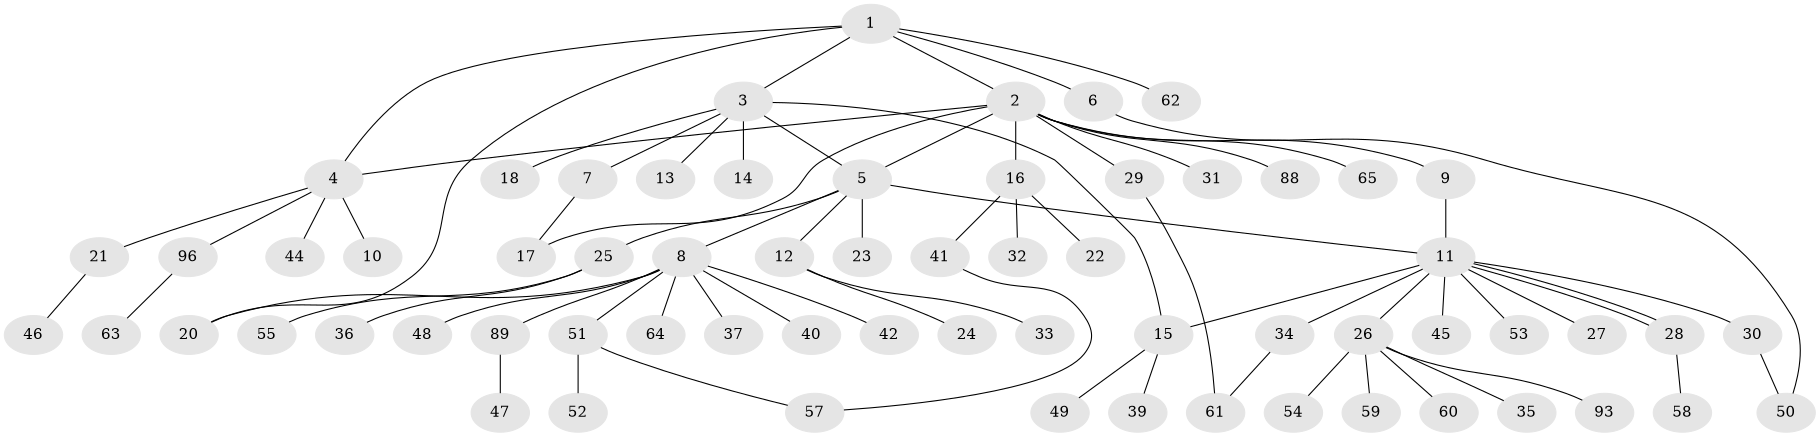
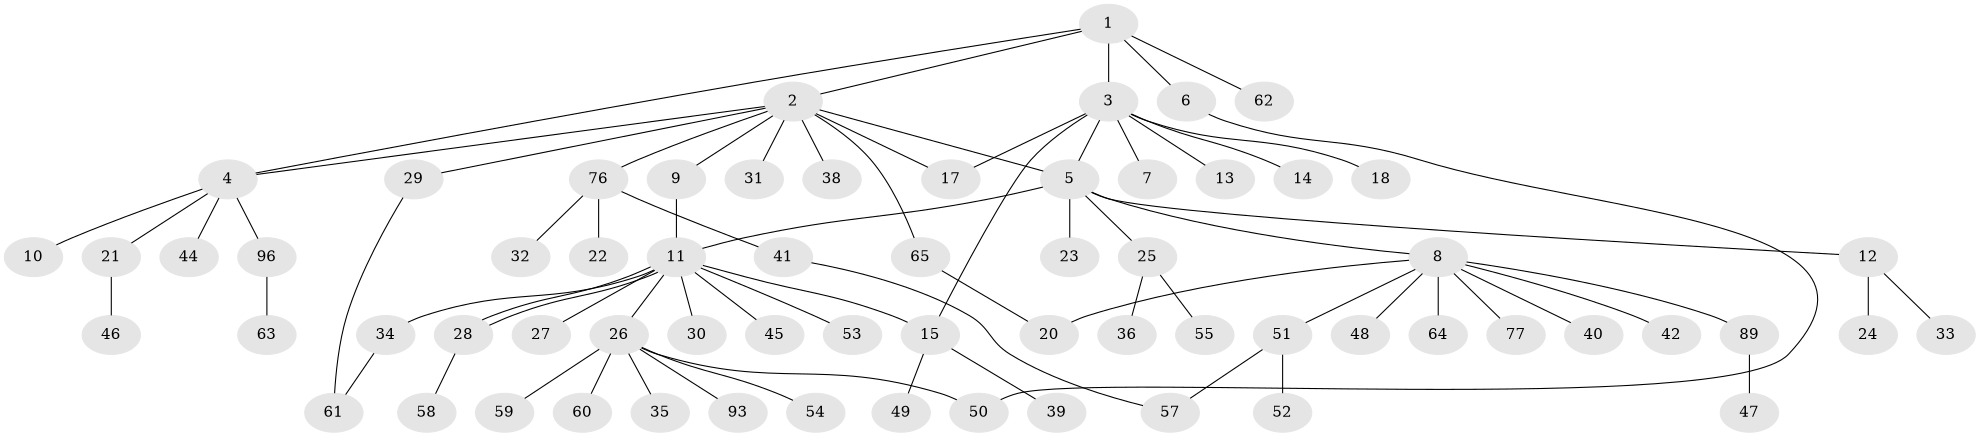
edge "1" -- "20": now "65" -- "20"
node "16": label "16" -> "76"
node "88": label "88" -> "38"
edge "7" -- "17": now "3" -- "17"
node "37": label "37" -> "77"
edge "30" -- "50": now "26" -- "50"
